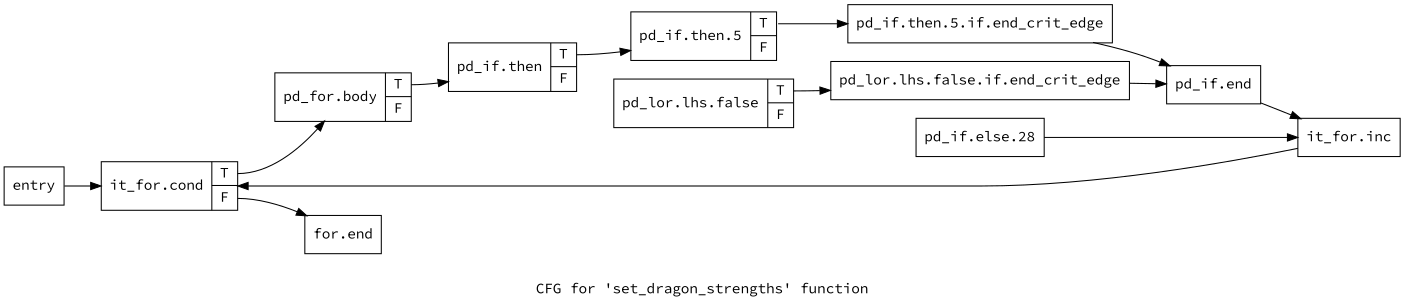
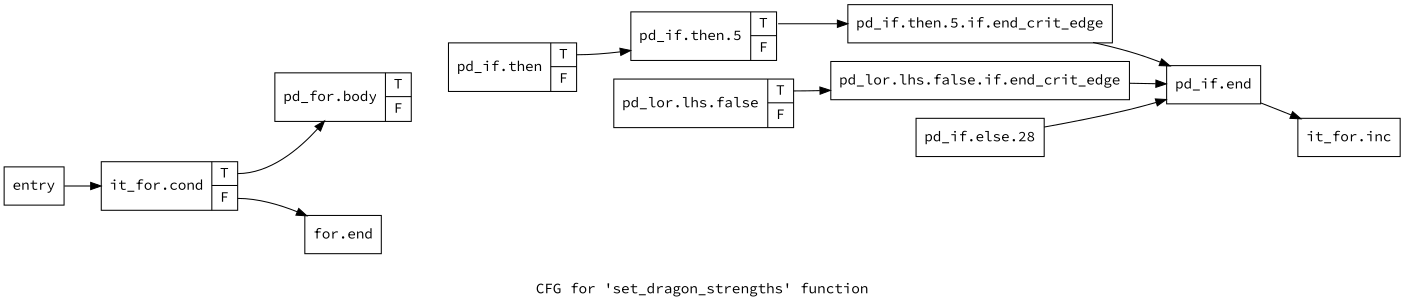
edge "pd_for.body" -> "pd_if.then": removed
edge "pd_if.else.28" -> "it_for.inc": now "pd_if.else.28" -> "pd_if.end"
edge "it_for.inc" -> "it_for.cond": removed
